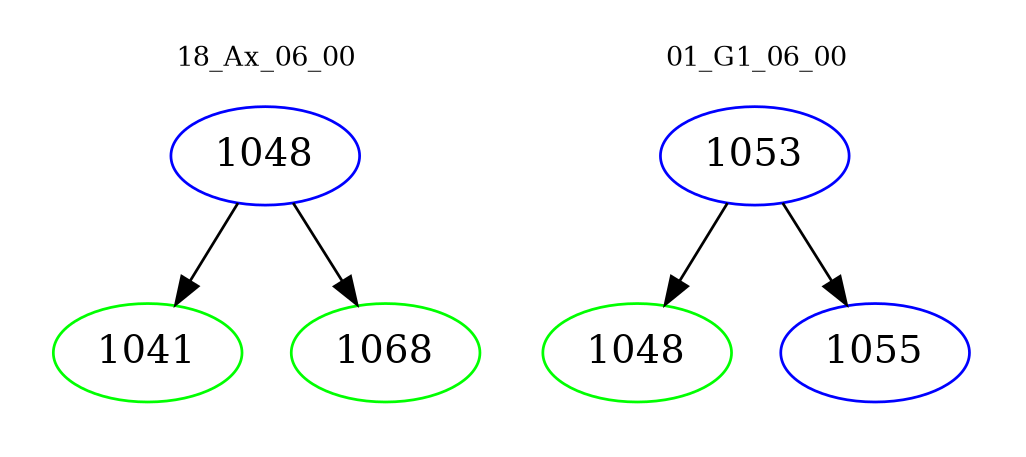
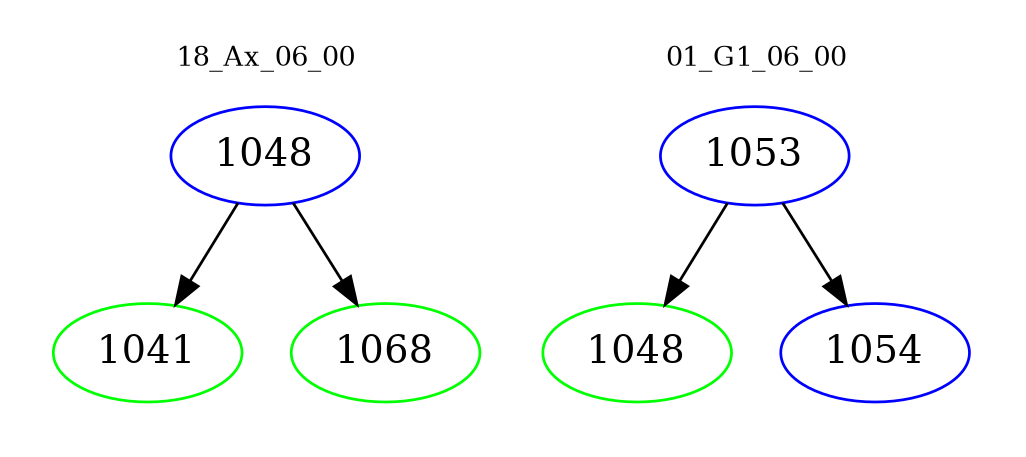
node "1055": label "1055" -> "1054"
